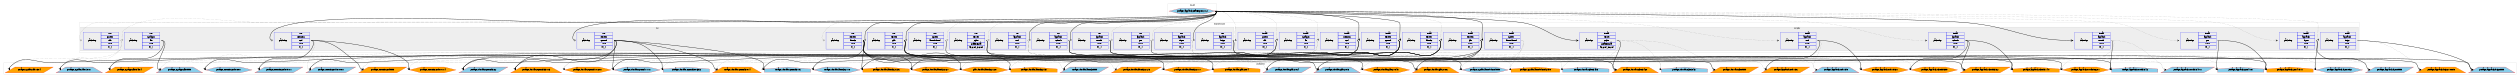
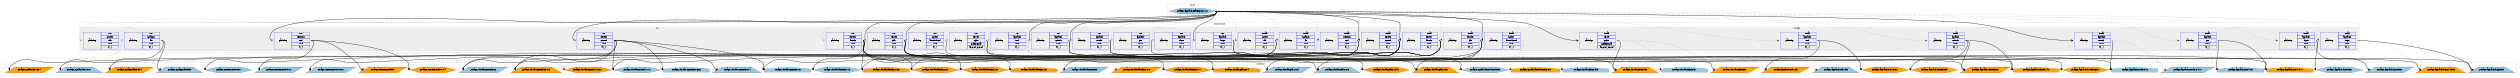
node "portage://dev-libs/openssl-3.0.14": fillcolor orange -> skyblue
node "glib://dev-libs/libxml2-2.12.8": label "glib://dev-libs/libxml2-2.12.8" -> "portage://dev-libs/libxml2-2.12.8"
